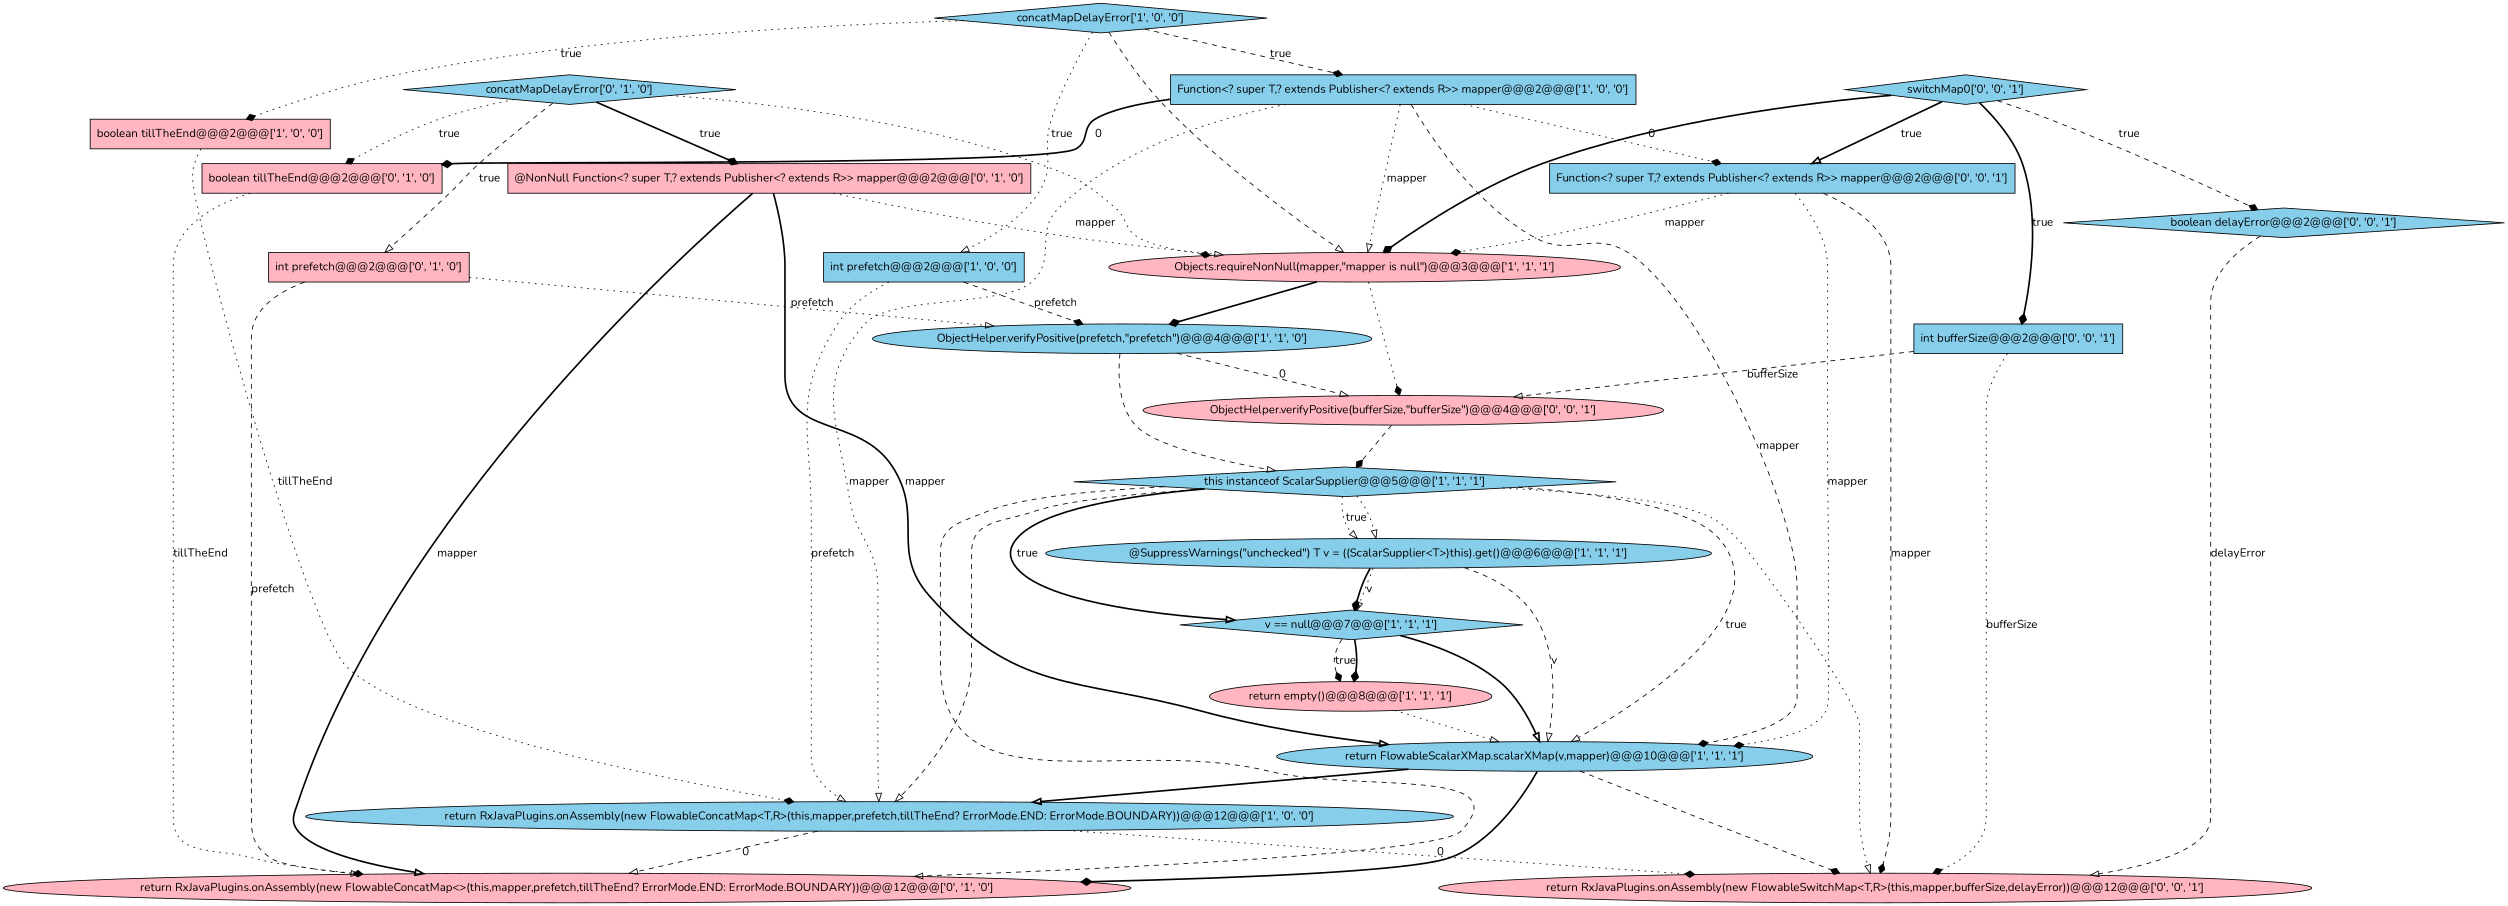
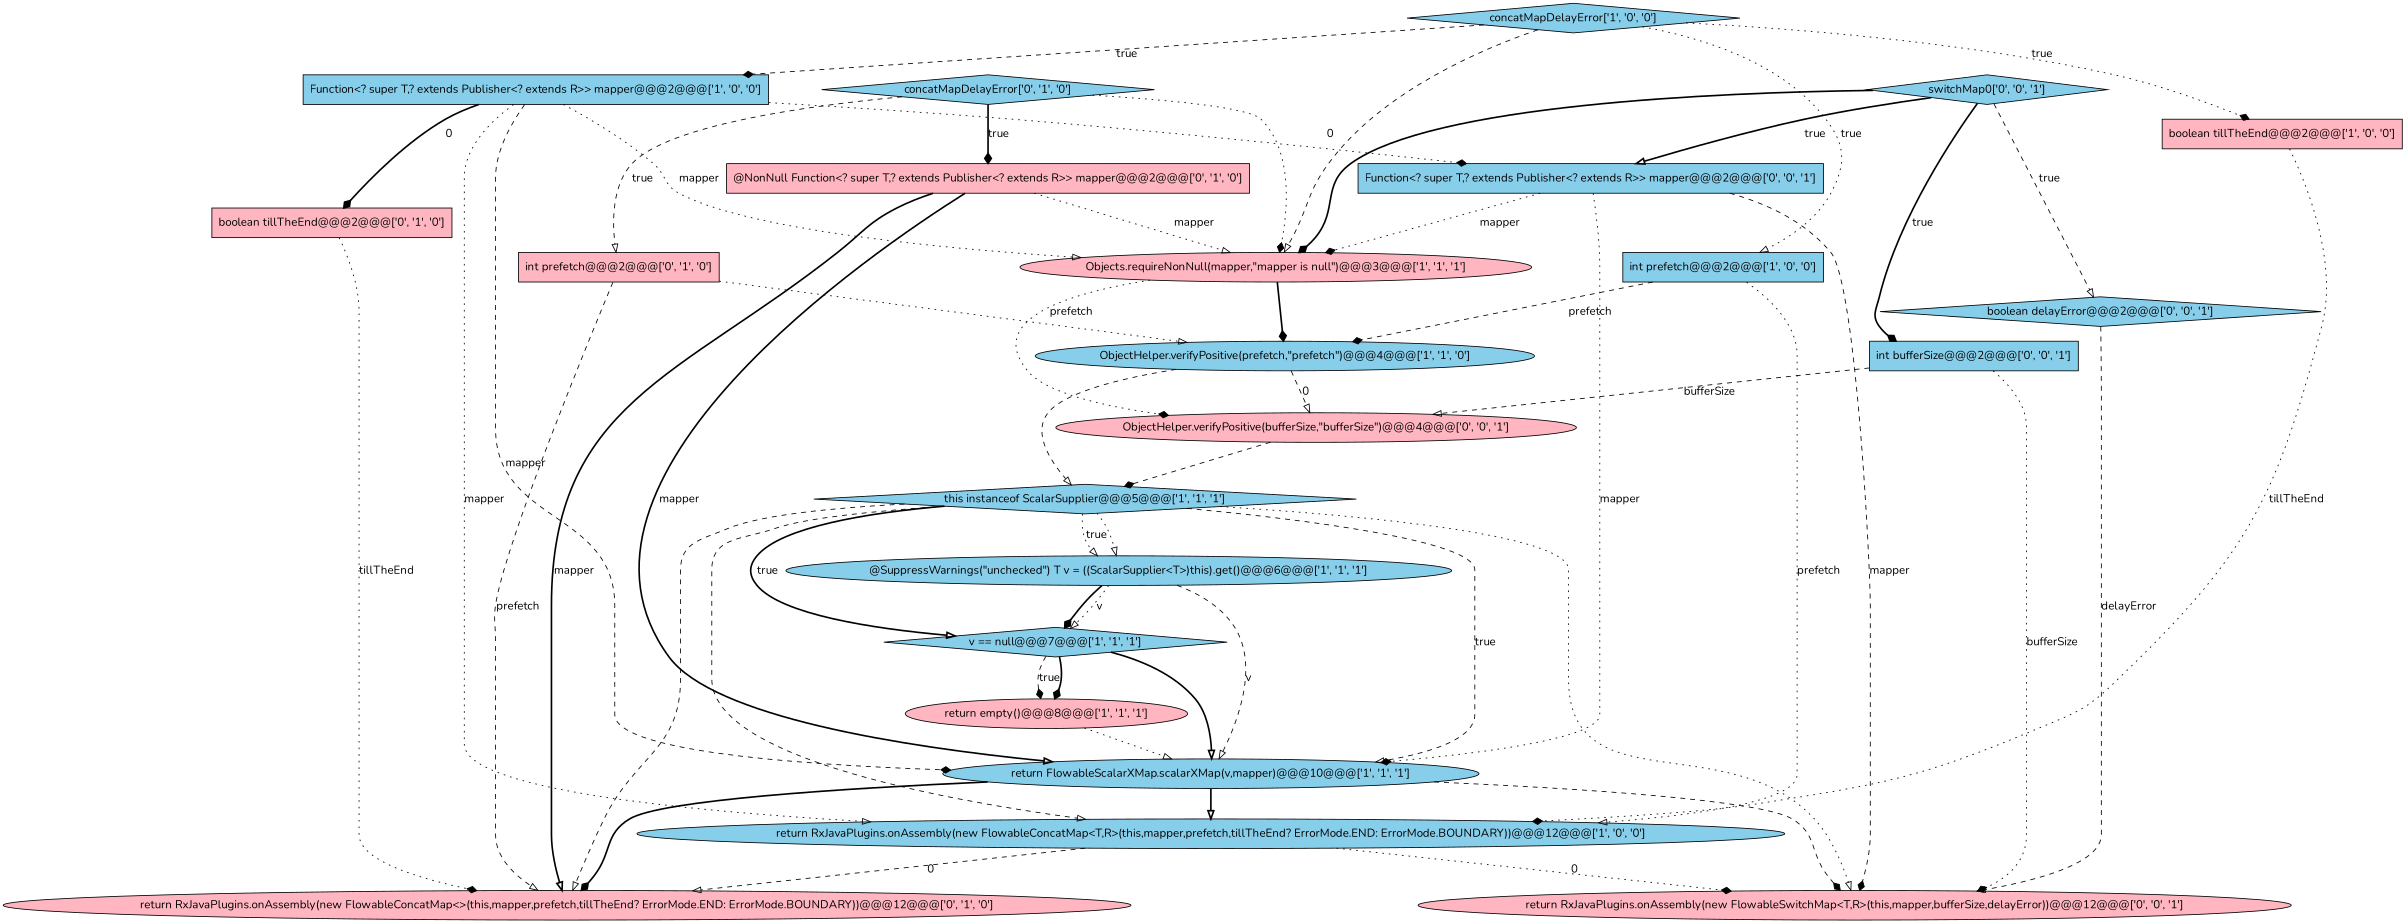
edge "concatMapDelayError['0', '1', '0']" -> "boolean tillTheEnd@@@2@@@['0', '1', '0']": removed, label "true"
edge "switchMap0['0', '0', '1']" -> "boolean delayError@@@2@@@['0', '0', '1']": arrowhead diamond -> onormal
